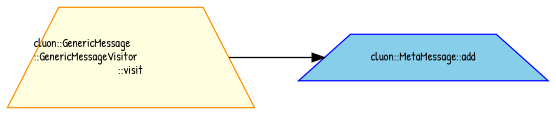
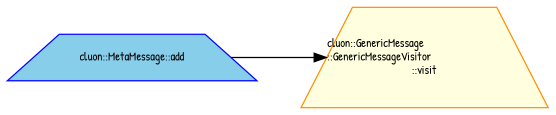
edge "cluon::GenericMessage ::GenericMessageVisitor ::visit" -> "cluon::MetaMessage::add": reversed
